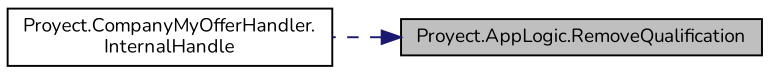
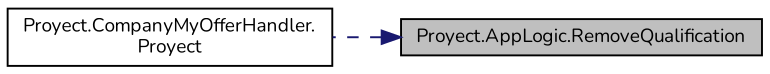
node "Proyect.CompanyMyOfferHandler. InternalHandle": label "Proyect.CompanyMyOfferHandler. InternalHandle" -> "Proyect.CompanyMyOfferHandler. Proyect"
